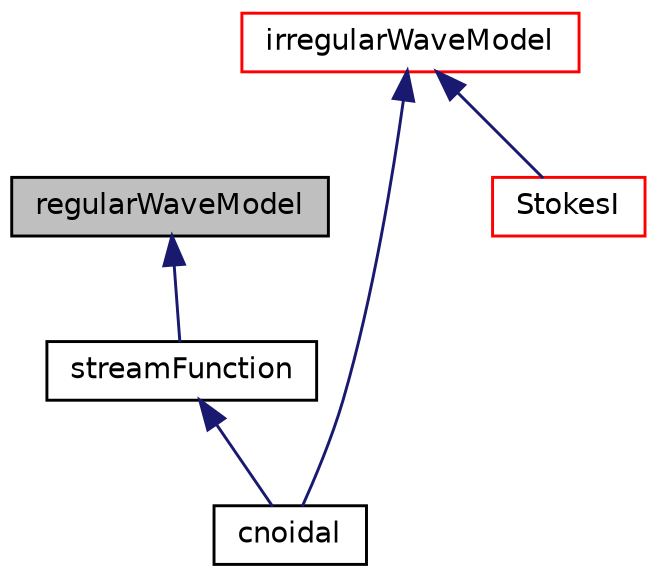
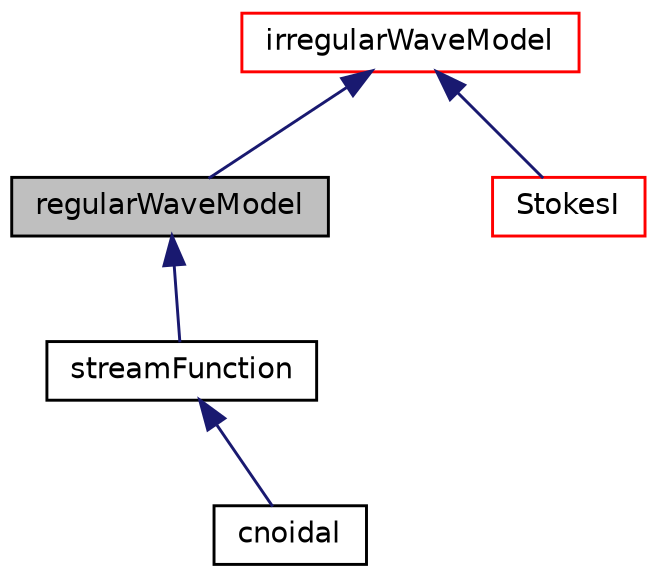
edge "cnoidal" -> "irregularWaveModel": now "regularWaveModel" -> "irregularWaveModel"
